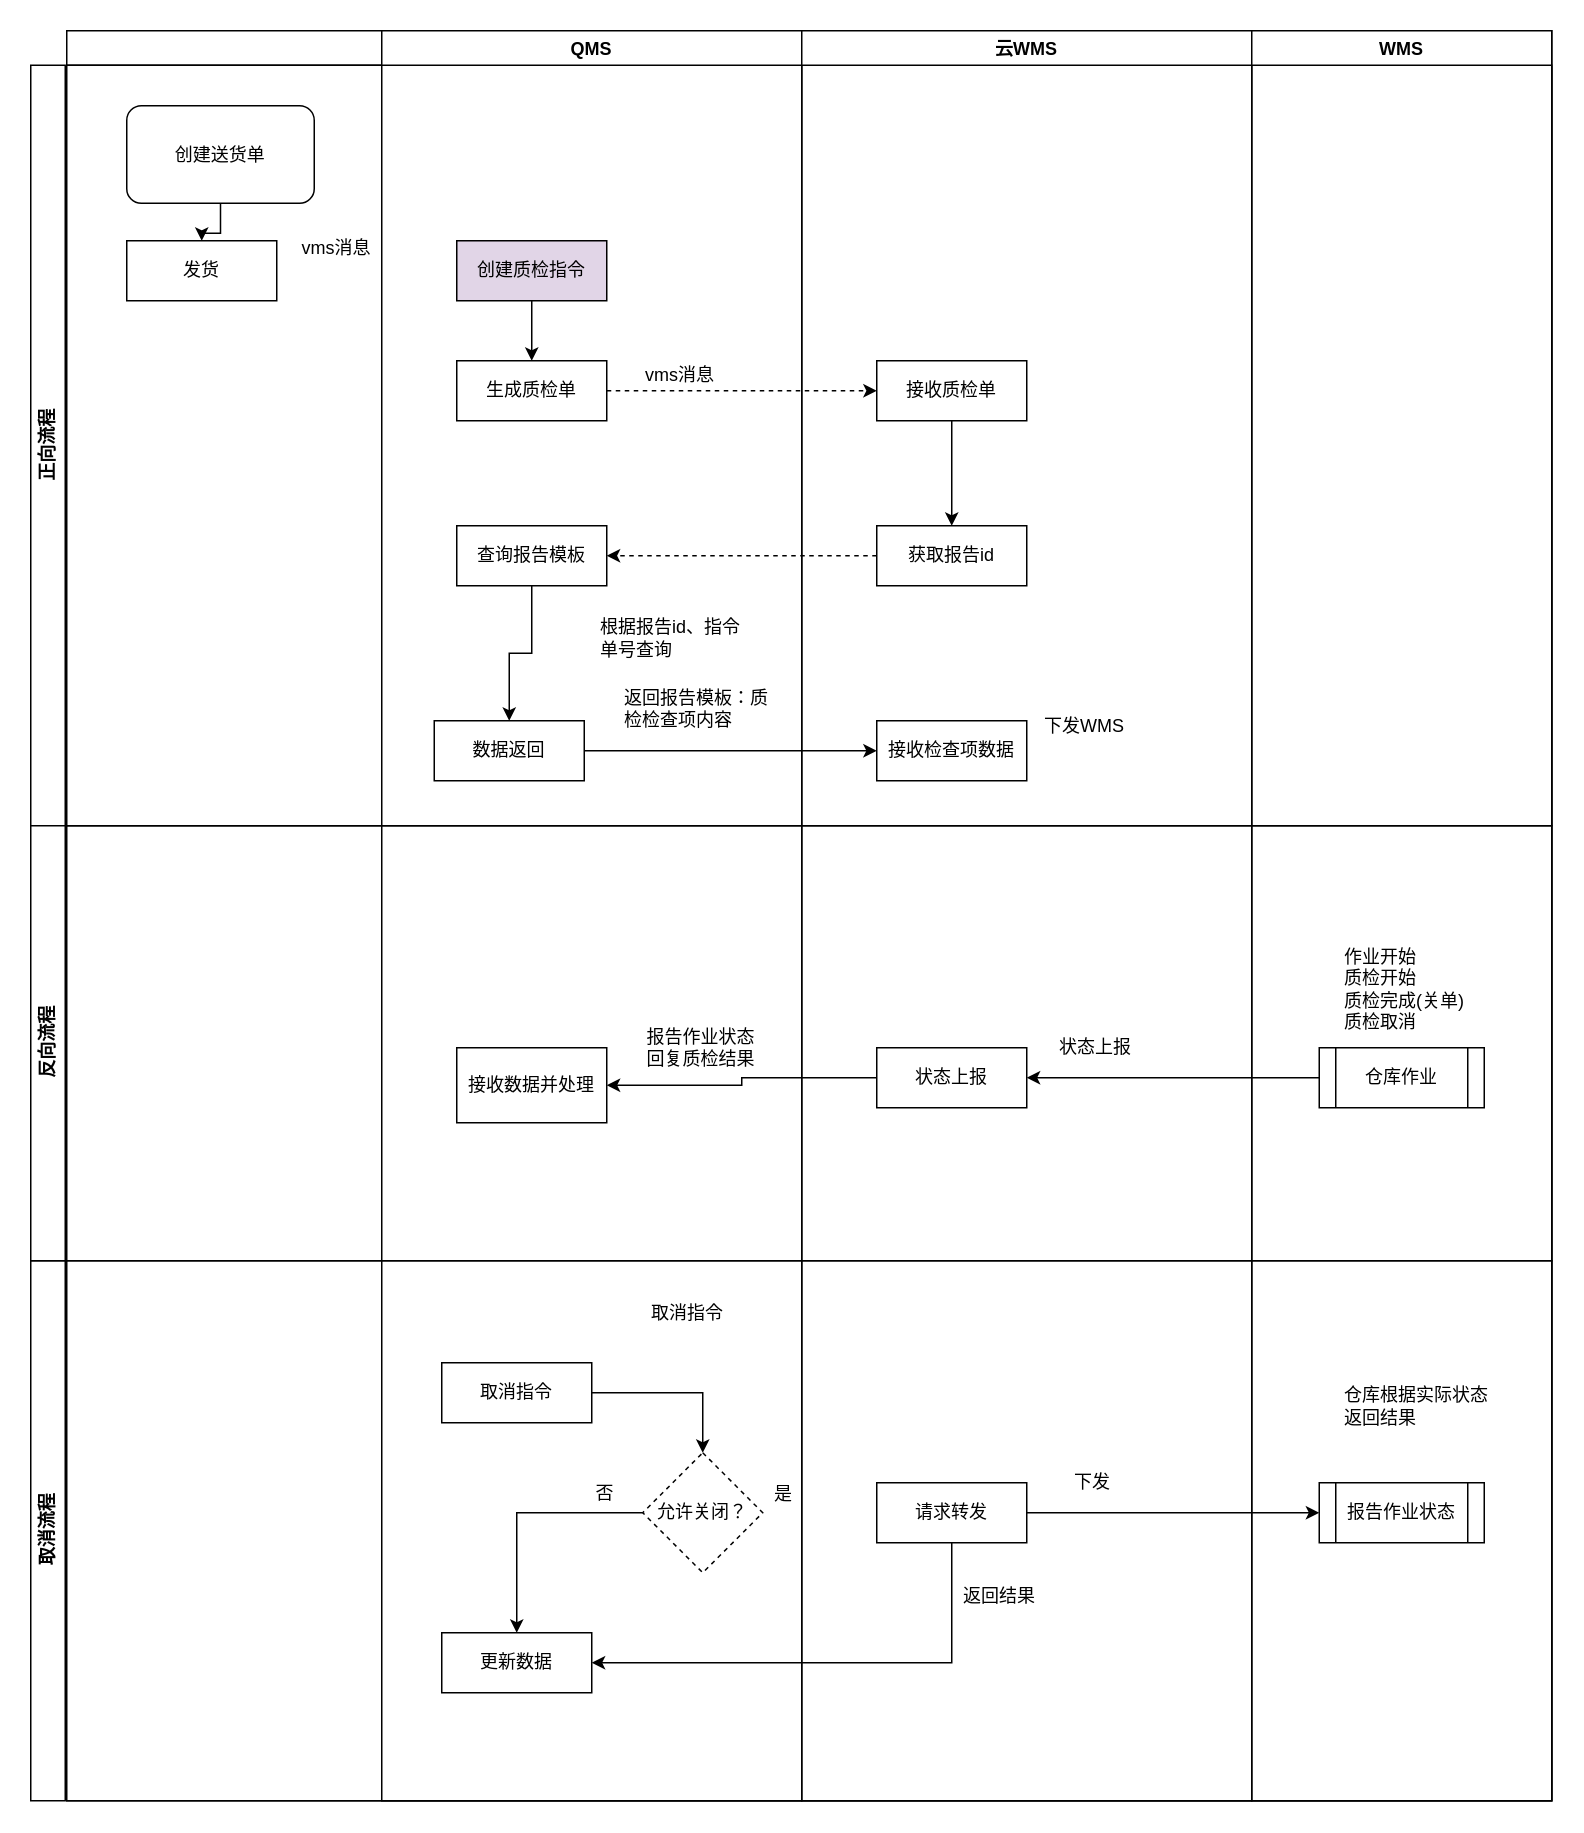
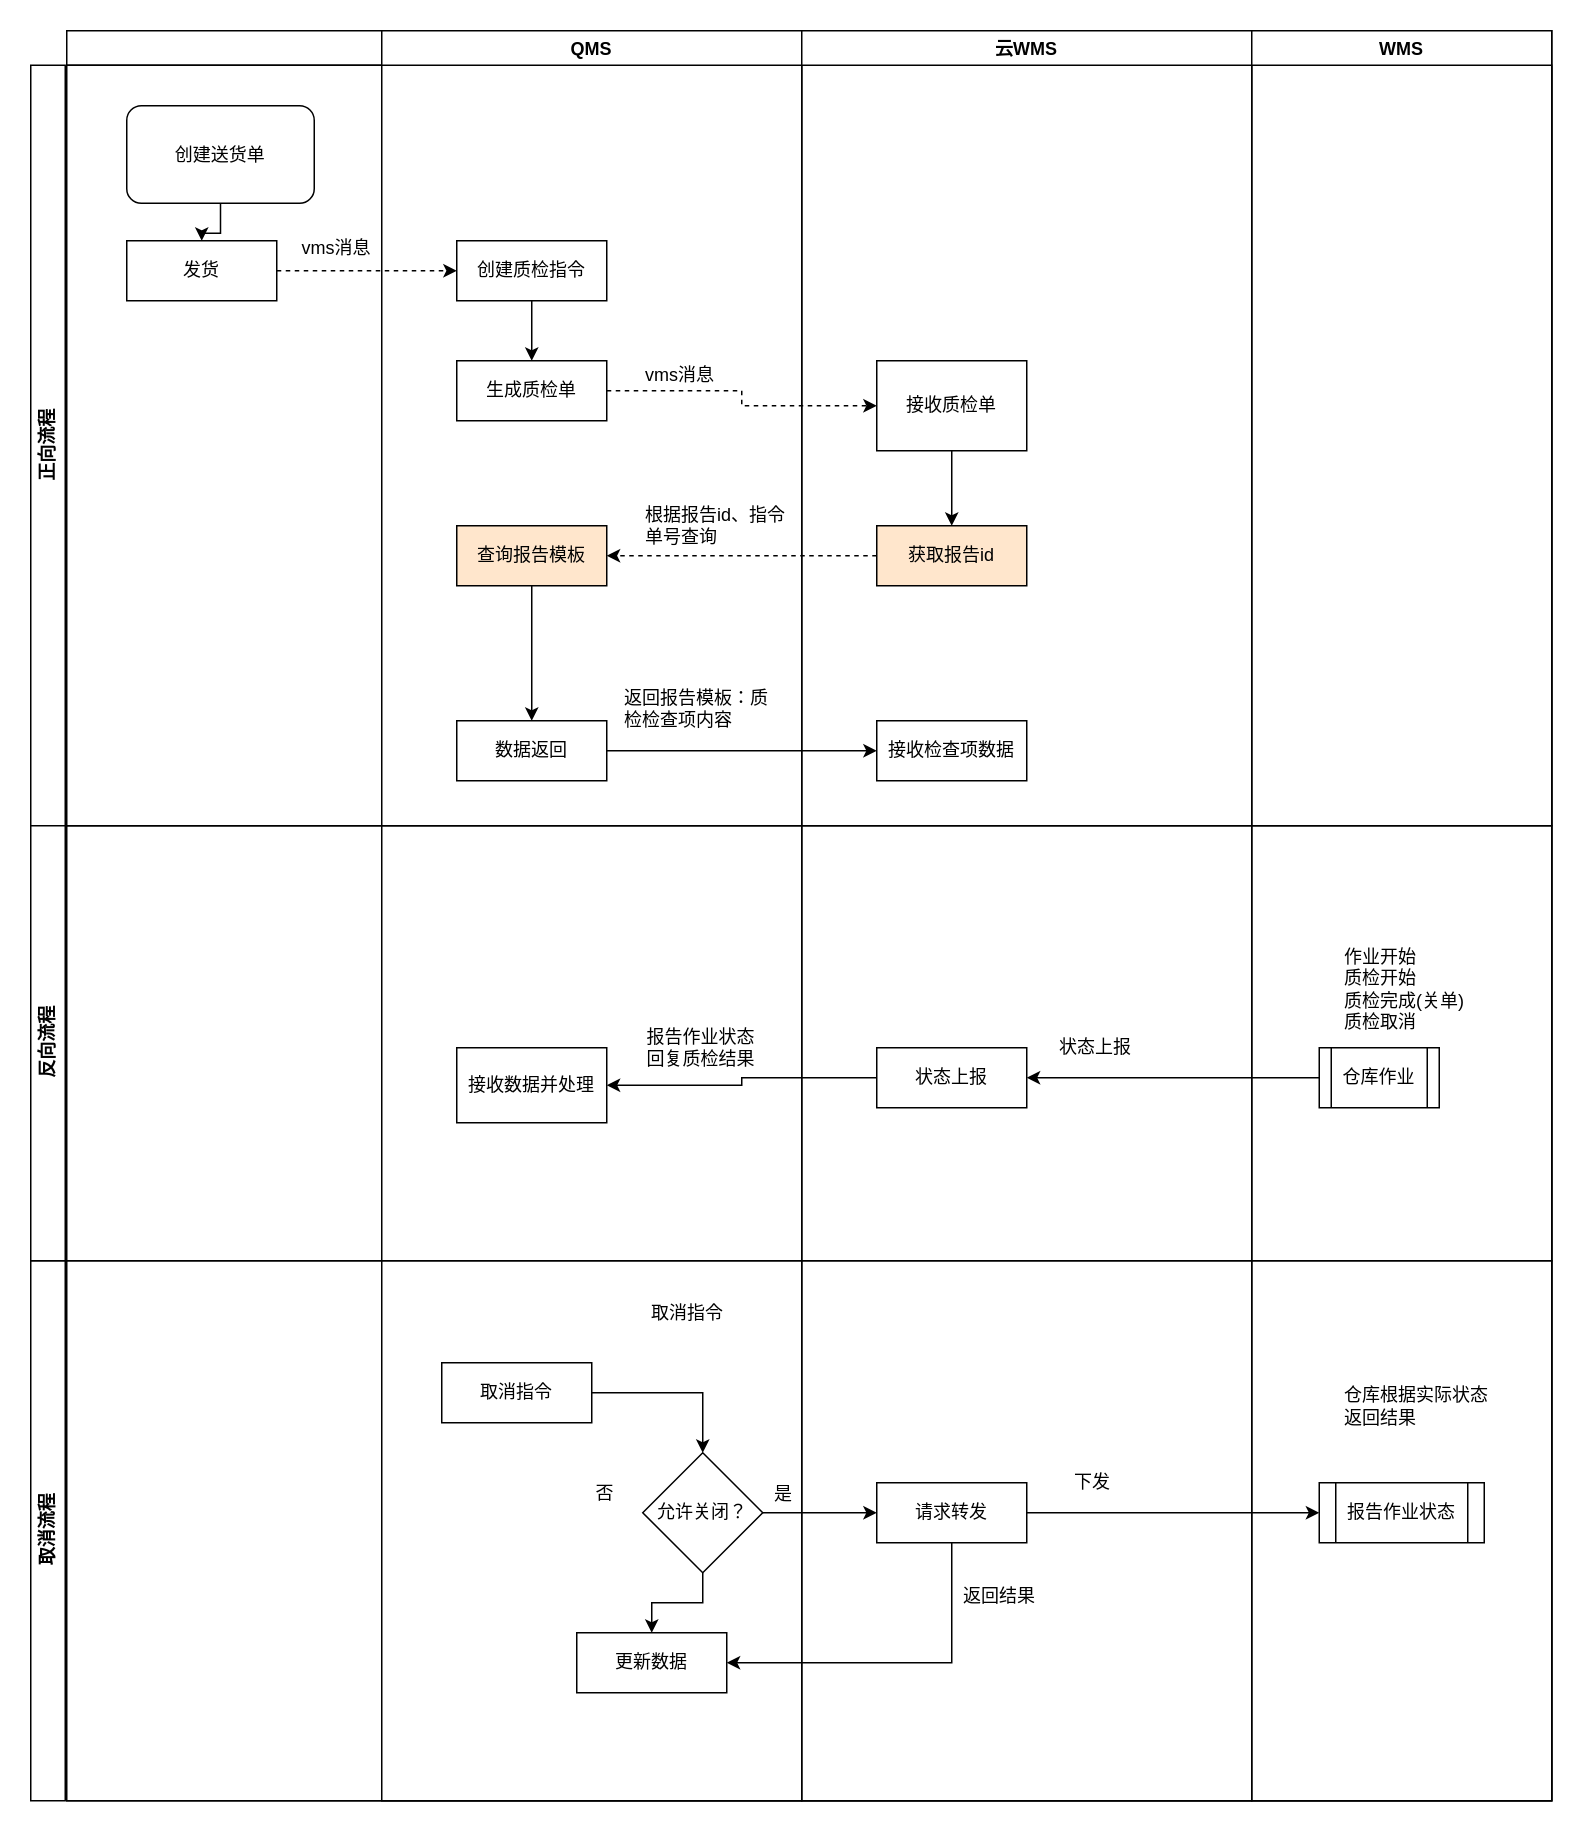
edge "发货" -> "创建质检指令": added
node "创建质检指令": fillcolor #e1d5e7 -> #ffffff
node "接收质检单": size 150x60 -> 150x90
node "查询报告模板": fillcolor #ffffff -> #ffe6cc
node "获取报告id": fillcolor #ffffff -> #ffe6cc
node "根据报告id、指令单号查询": moved (677, 638) -> (722, 526)
node "下发WMS": removed
node "数据返回": moved (509, 751) -> (532, 751)
node "仓库作业": size 165x60 -> 120x60
node "允许关闭？": style dashed -> solid
edge "允许关闭？" -> "请求转发": added
node "更新数据": moved (517, 1663) -> (652, 1663)
